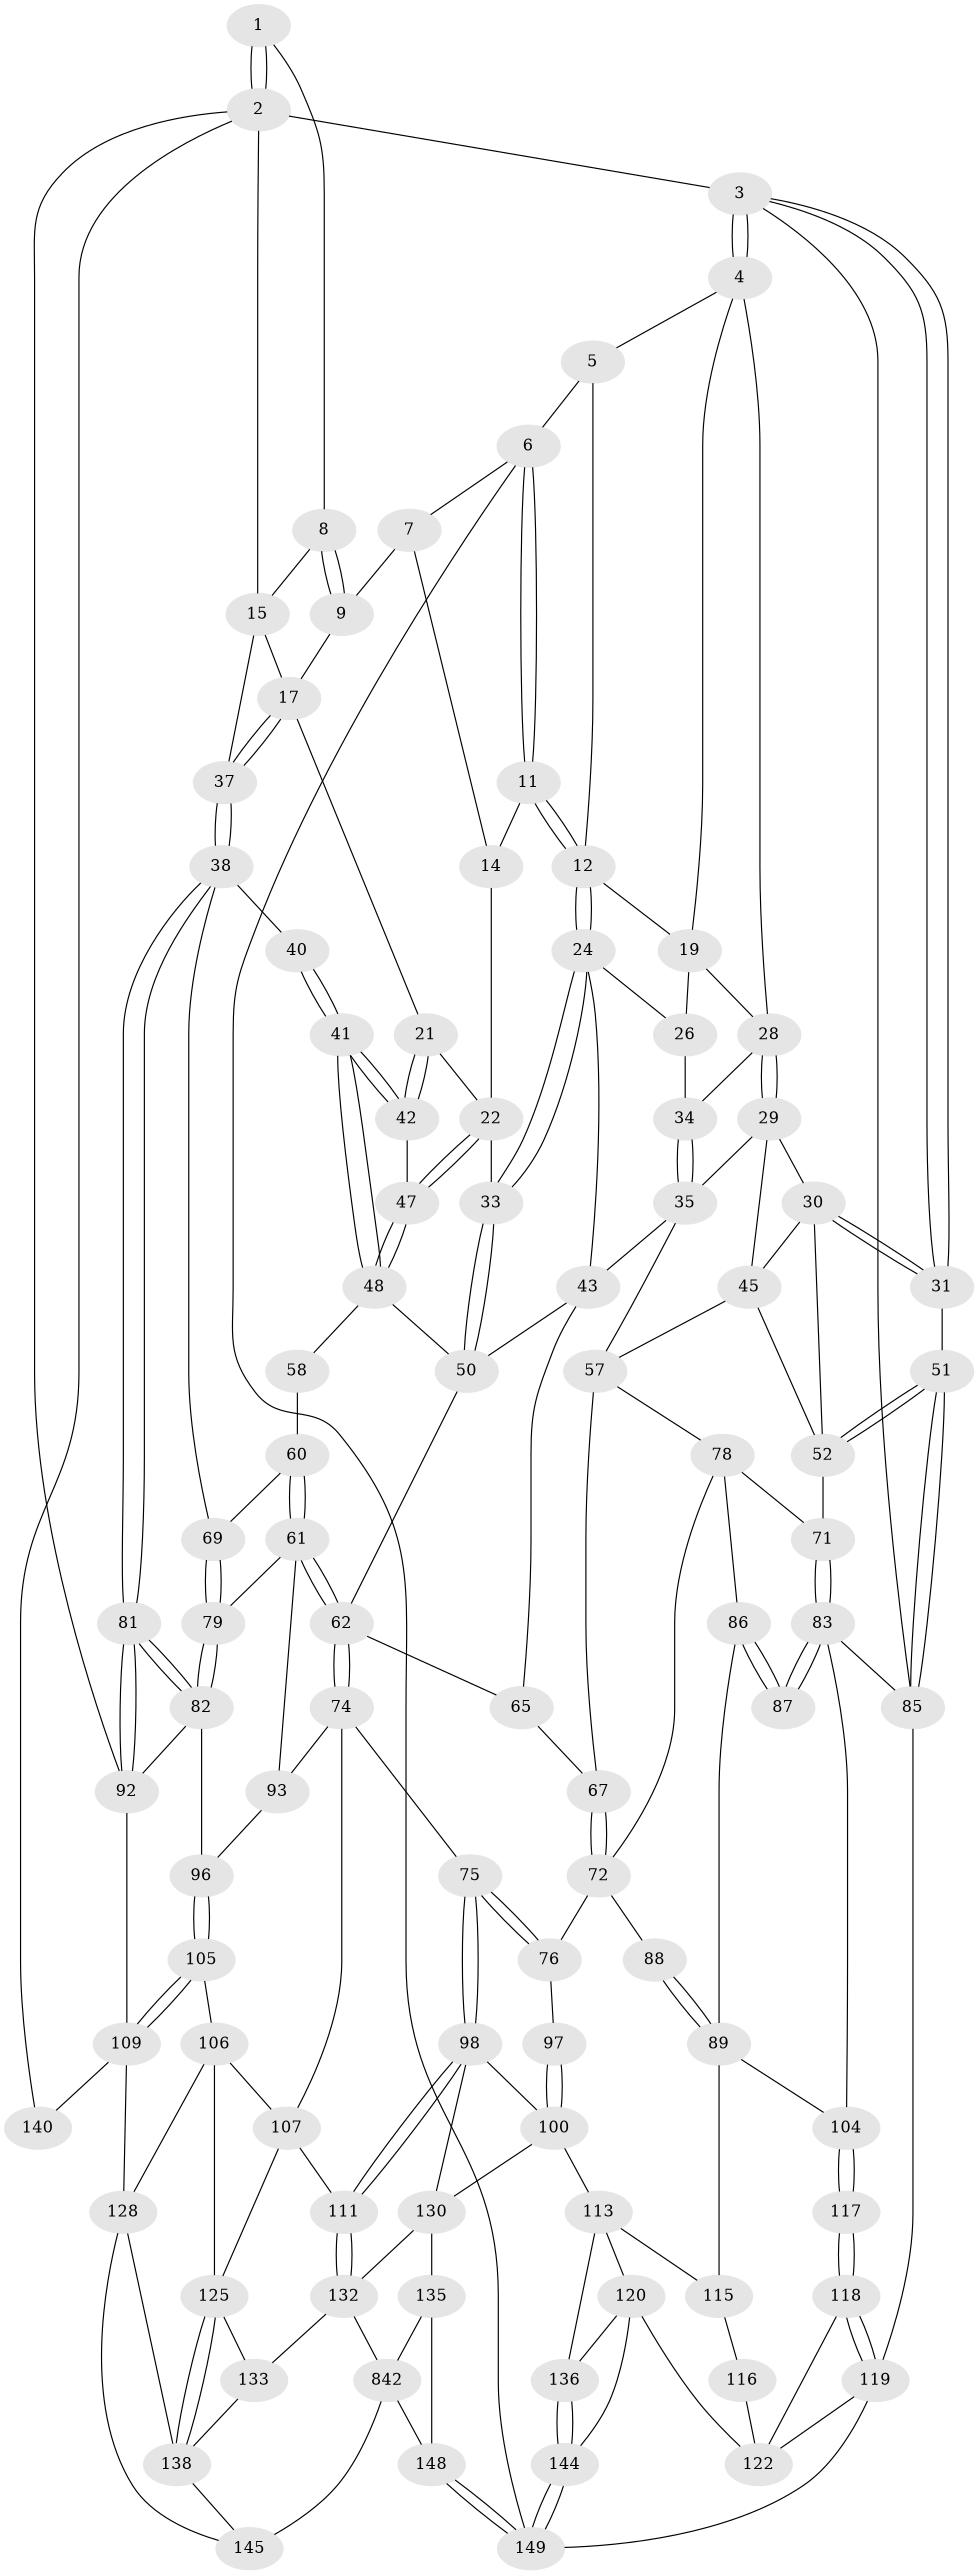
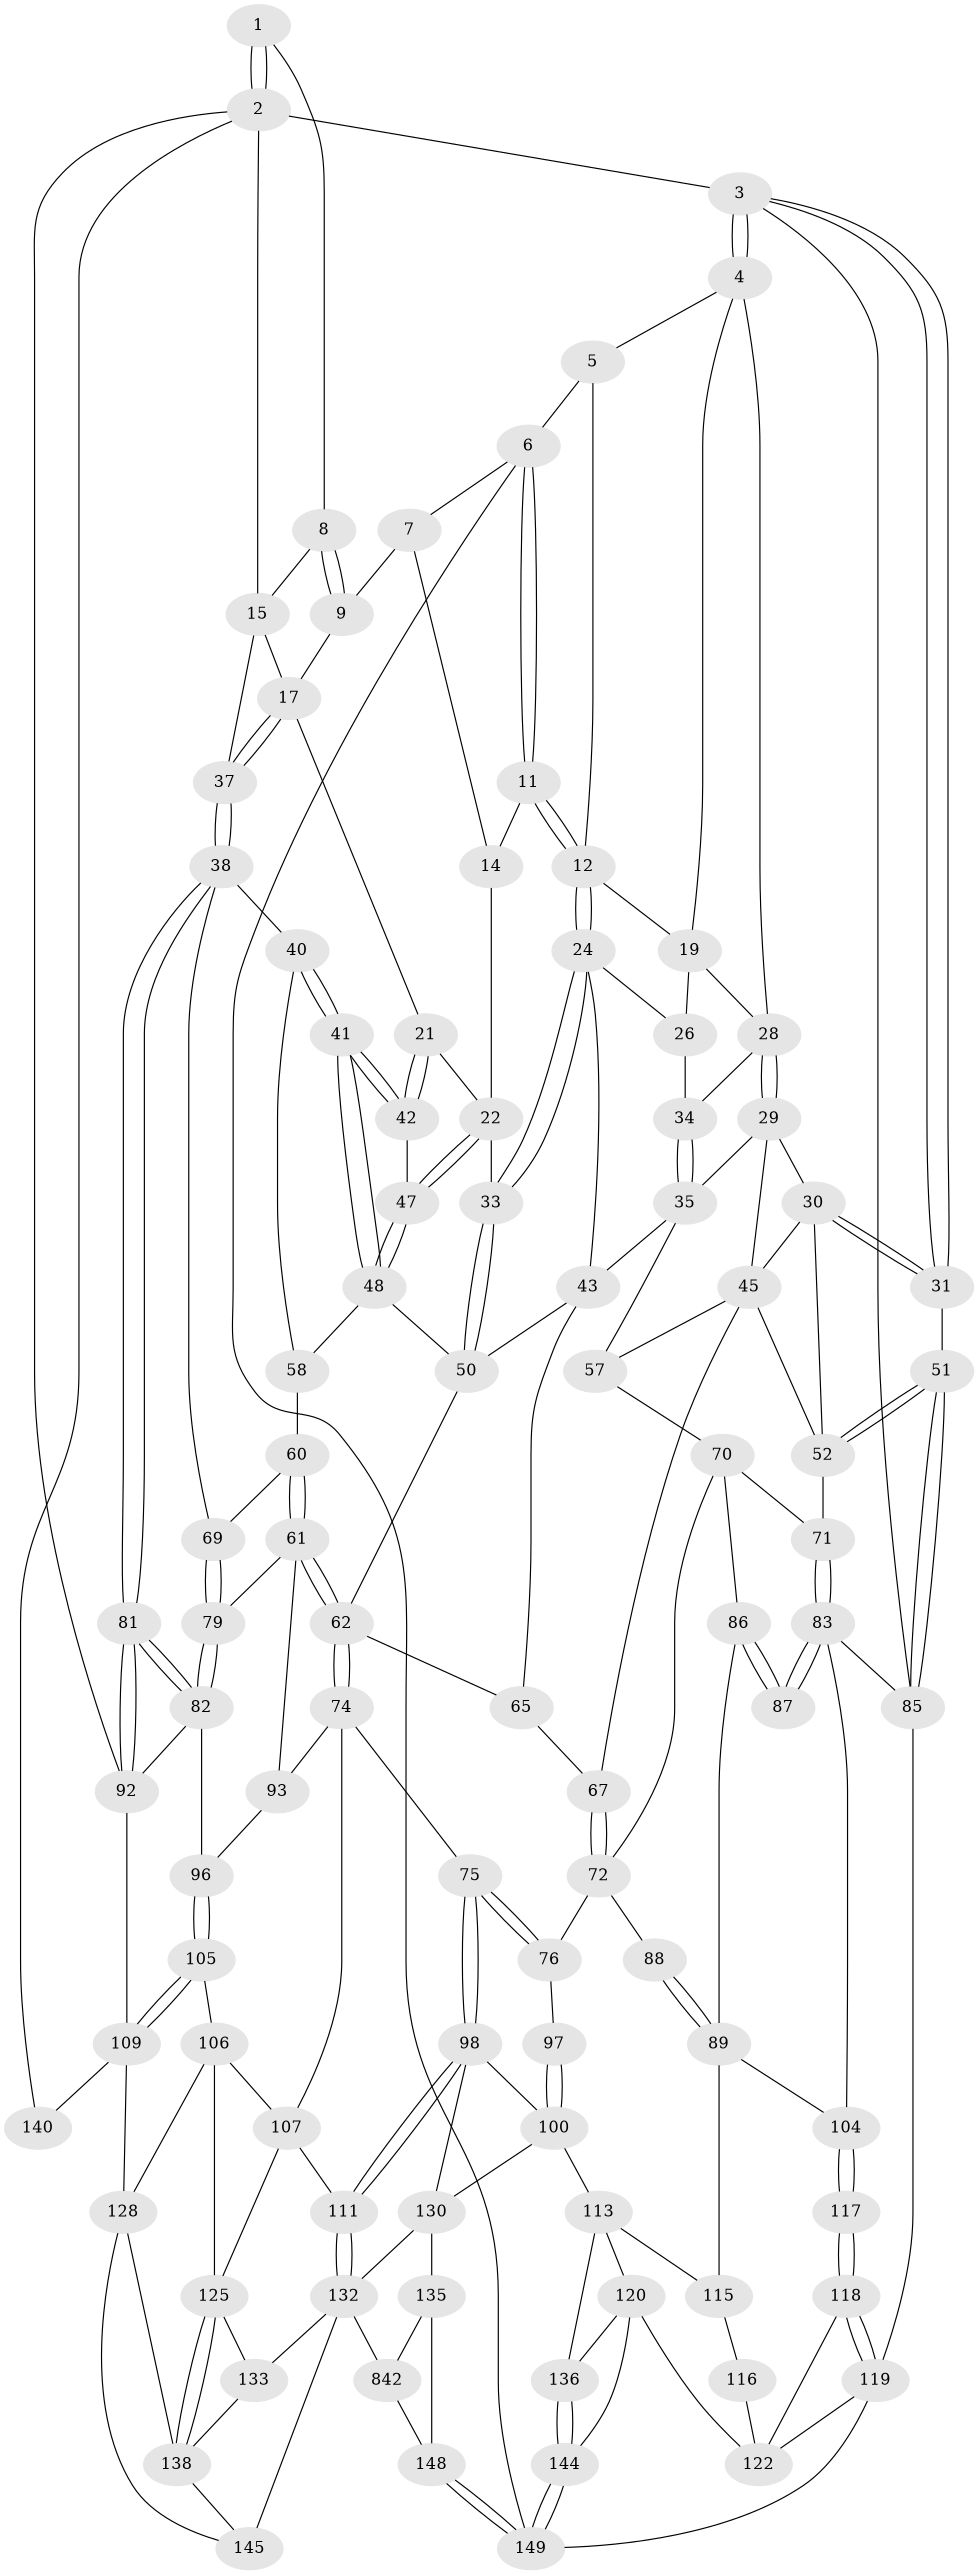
edge "40" -- "58": added
node "78": label "78" -> "70"
edge "57" -- "67": now "45" -- "67"
edge "842" -- "145": now "132" -- "145"
